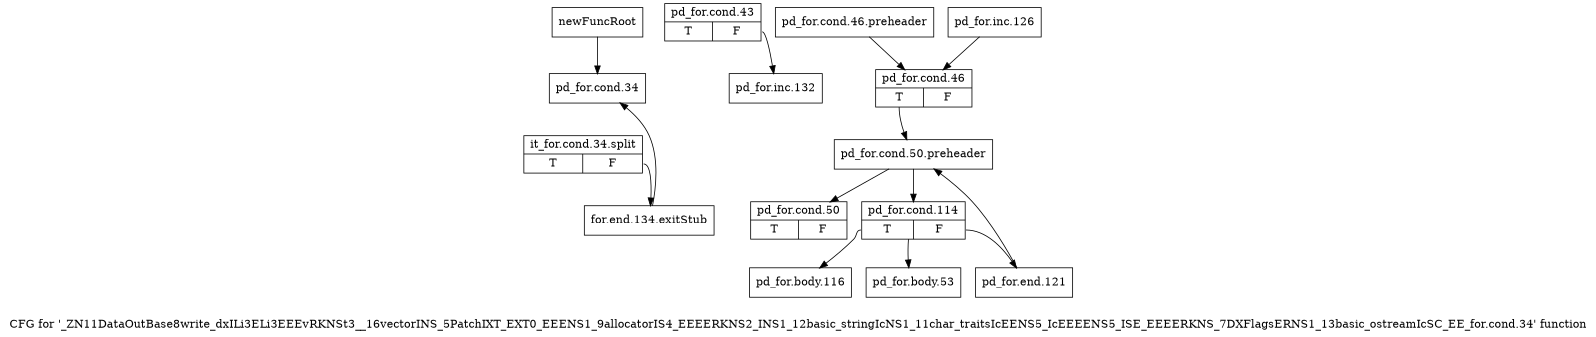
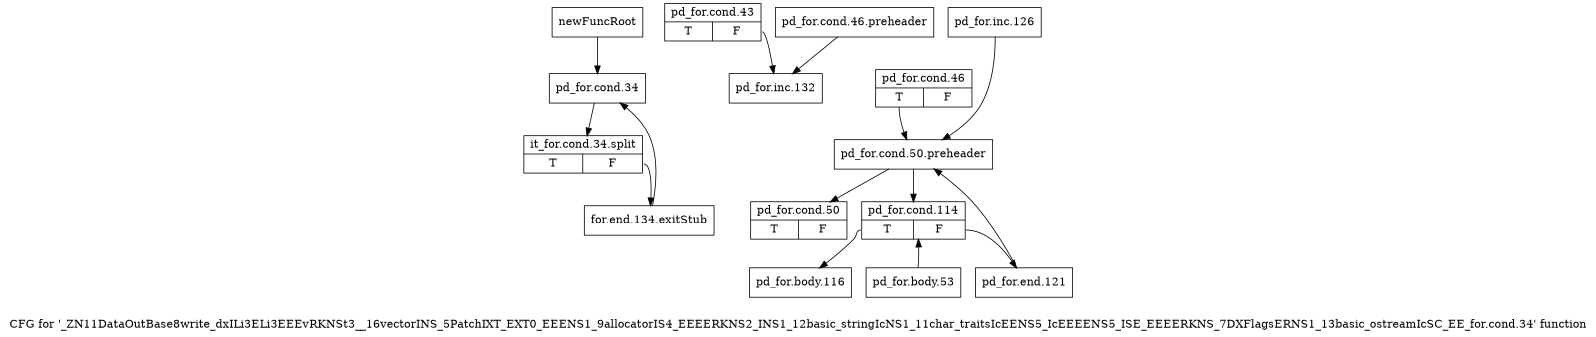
edge "pd_for.cond.46.preheader" -> "pd_for.cond.46": now "pd_for.cond.46.preheader" -> "pd_for.inc.132"
edge "pd_for.inc.126" -> "pd_for.cond.46": now "pd_for.inc.126" -> "pd_for.cond.50.preheader"
edge "pd_for.cond.34" -> "it_for.cond.34.split": added
edge "pd_for.cond.114" -> "pd_for.body.53": reversed
